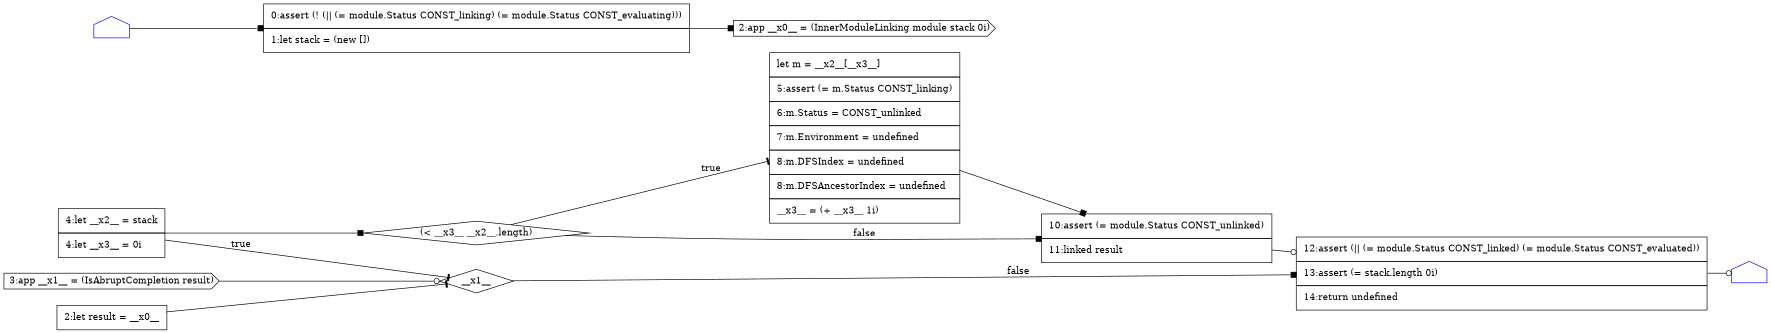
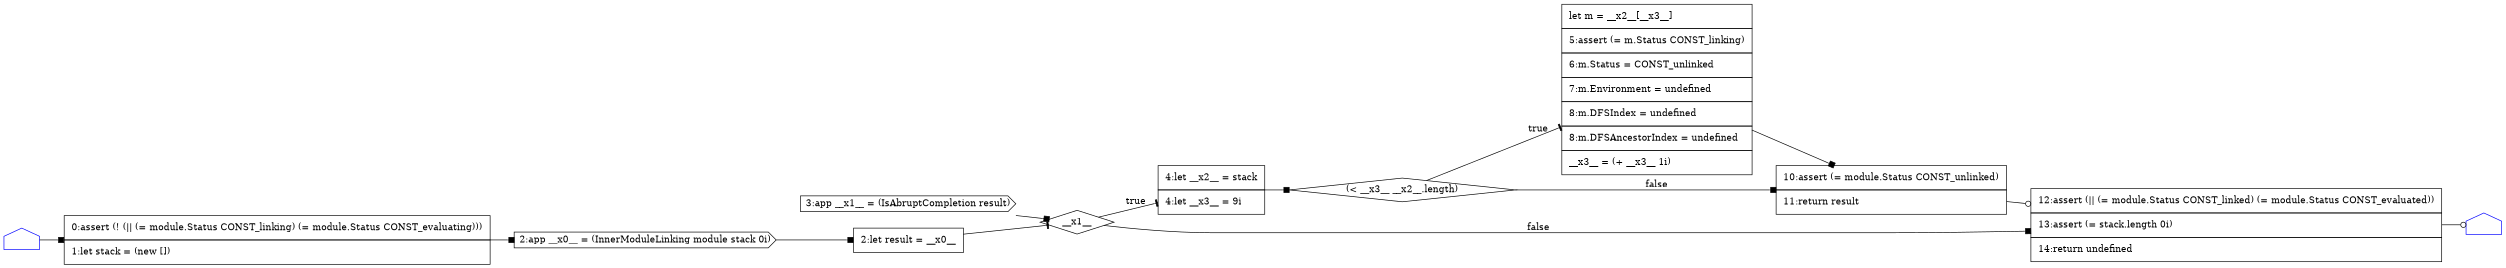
edge "2:app __x0__ = (InnerModuleLinking module stack 0i)" -> "2:let result = __x0__": added
node "4:let __x2__ = stack": text "4:let __x3__ = 0i" -> "4:let __x3__ = 9i"
node "10:assert (= module.Status CONST_unlinked)": text "11:linked result" -> "11:return result"
edge "4:let __x2__ = stack" -> "__x1__": reversed
edge "3:app __x1__ = (IsAbruptCompletion result)" -> "__x1__": arrowhead odot -> box
